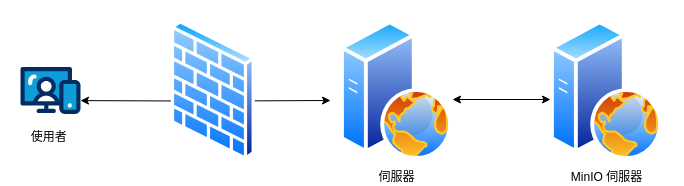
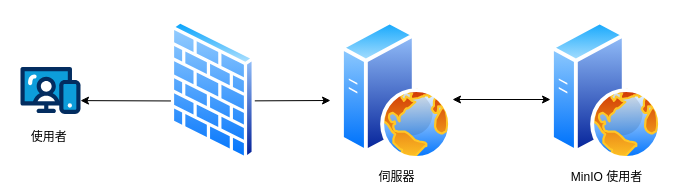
node "MinIO 伺服器": label "MinIO 伺服器" -> "MinIO 使用者"
